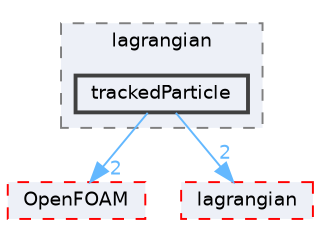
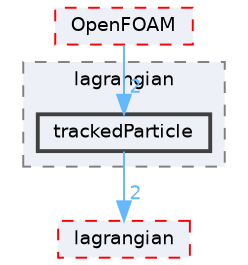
edge "trackedParticle" -> "OpenFOAM": reversed
